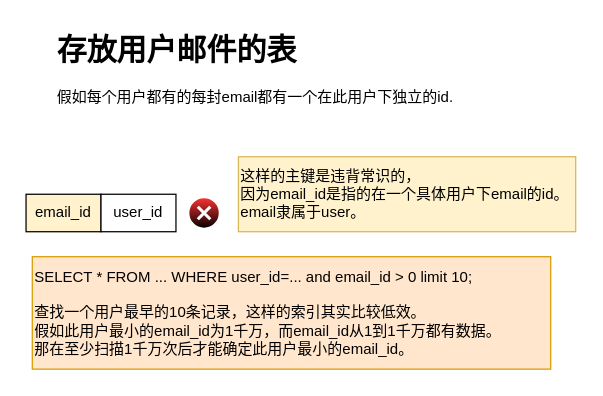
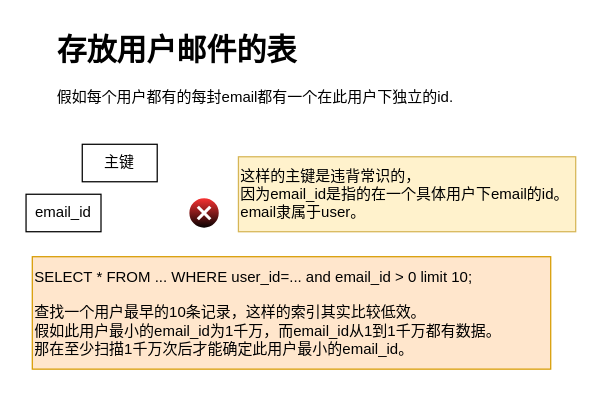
node "主键": added
node "email_id": fillcolor #fff2cc -> #ffffff
node "user_id": removed
